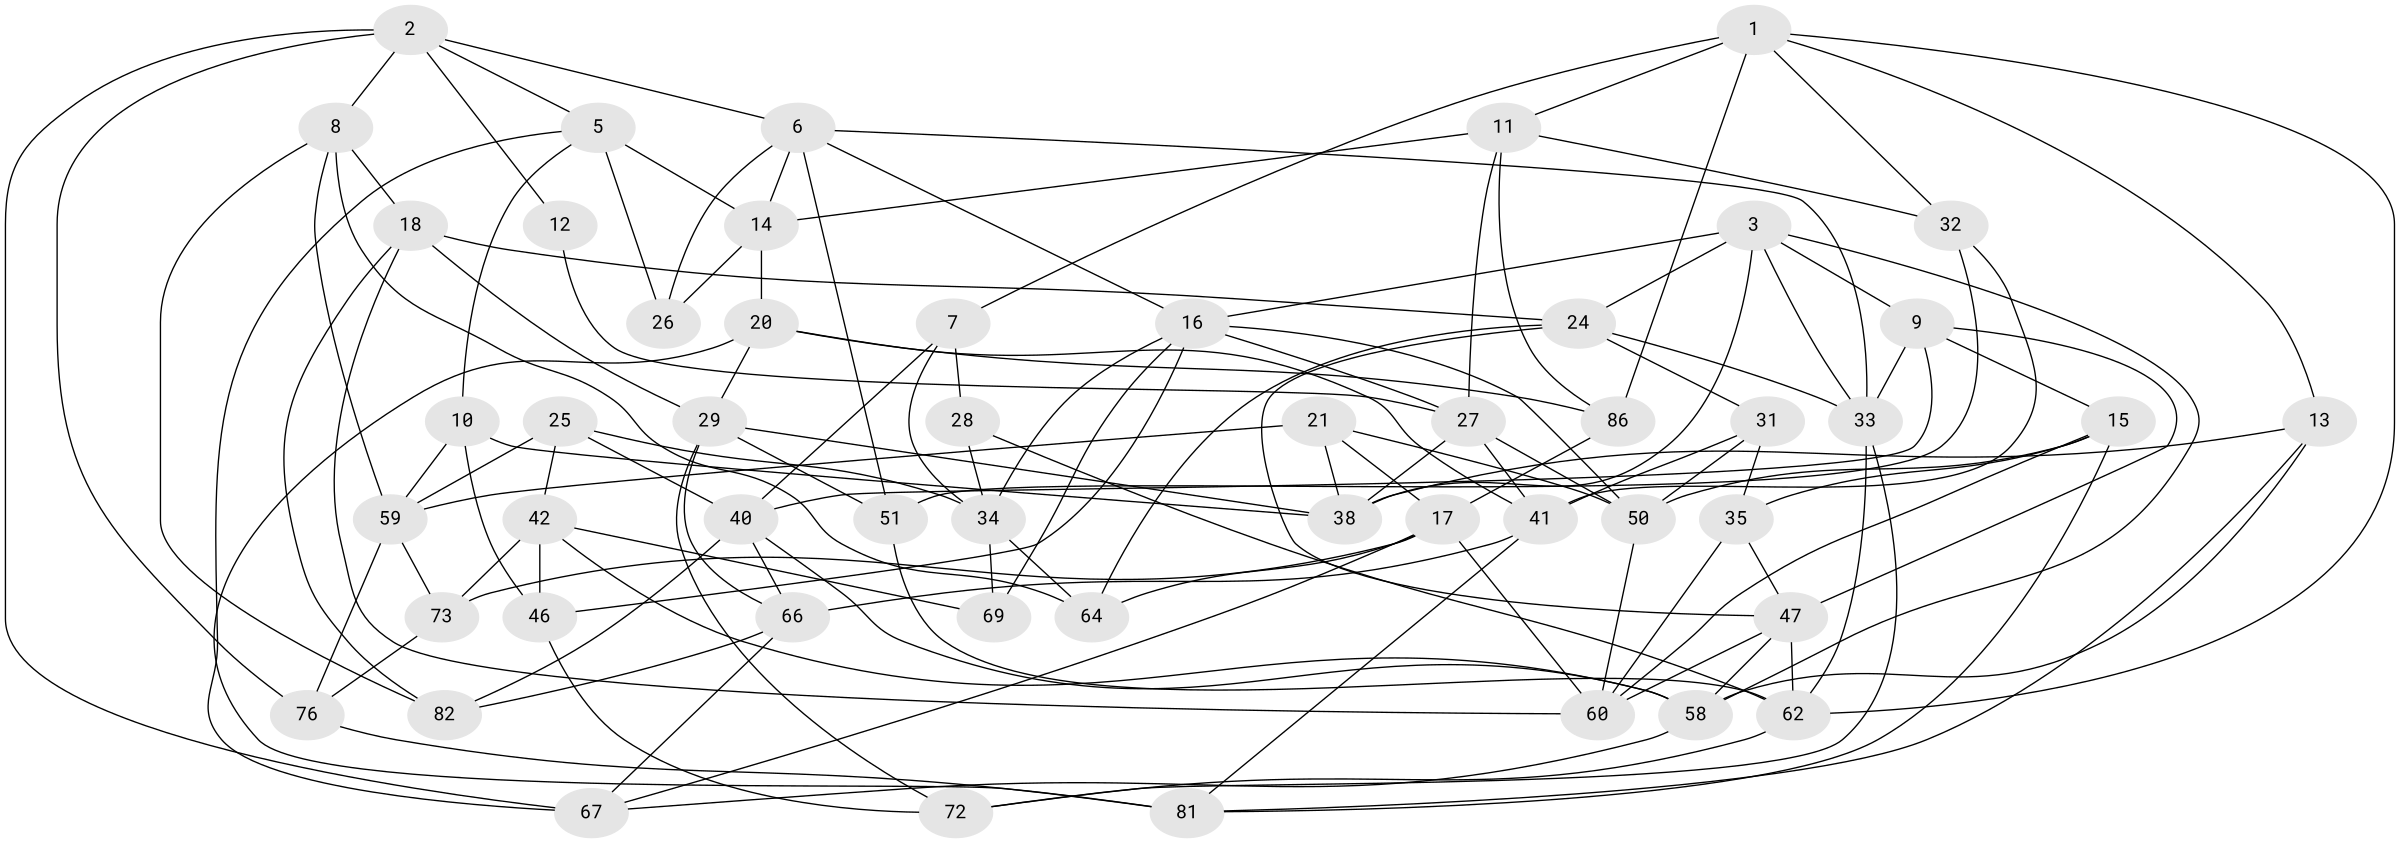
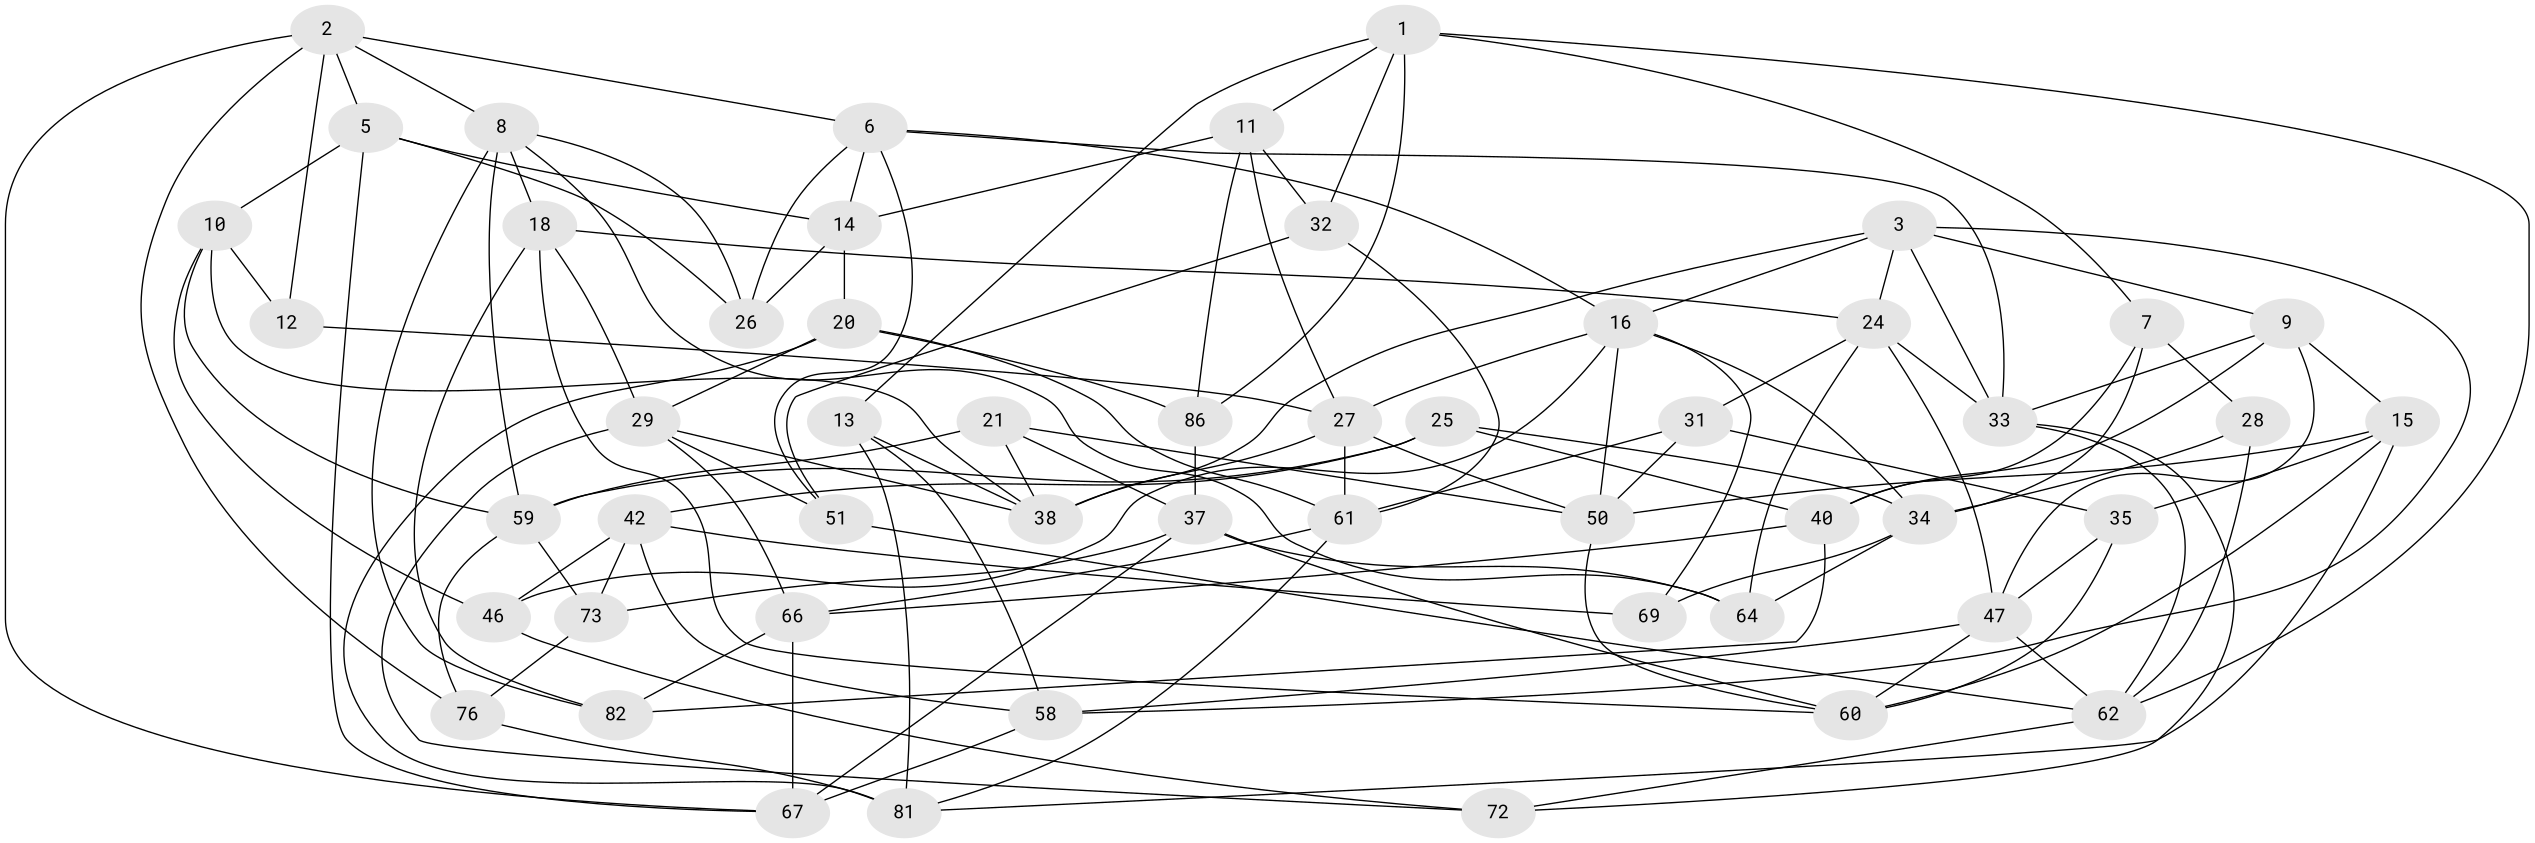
edge "8" -- "26": added
edge "10" -- "12": added
node "17": label "17" -> "37"
node "41": label "41" -> "61"
edge "40" -- "58": removed
